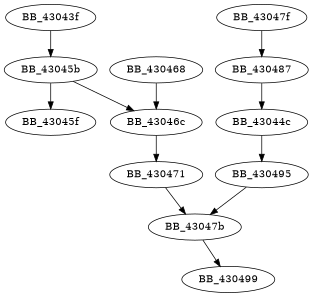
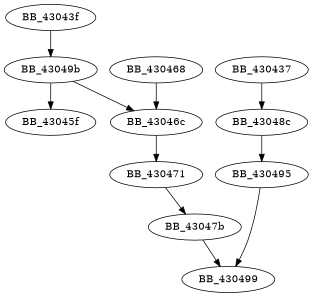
node "BB_43047f": removed
node "BB_43045b": label "BB_43045b" -> "BB_43049b"
node "BB_430487": label "BB_430487" -> "BB_430437"
node "BB_43044c": label "BB_43044c" -> "BB_43048c"
edge "BB_430495" -> "BB_43047b": now "BB_430495" -> "BB_430499"
